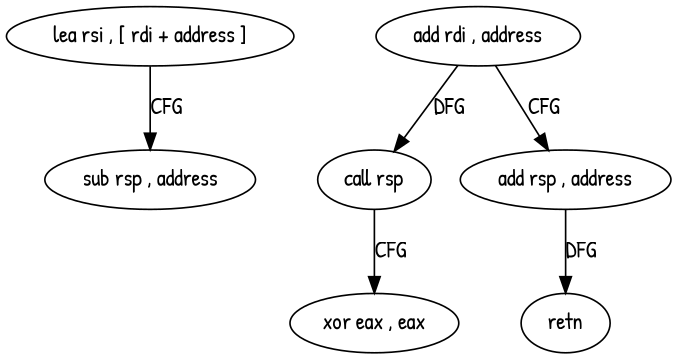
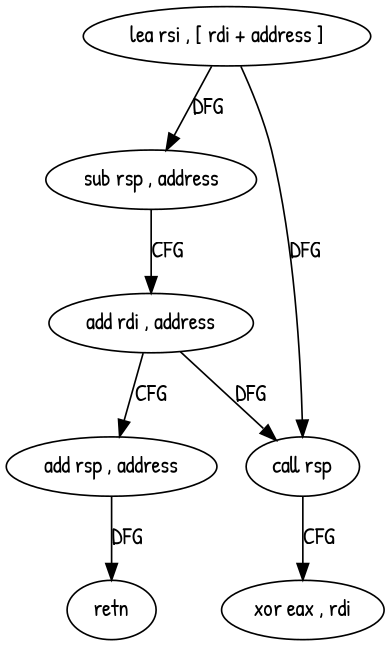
edge "lea rsi , [ rdi + address ]" -> "sub rsp , address": label "CFG" -> "DFG"
edge "lea rsi , [ rdi + address ]" -> "call rsp": added, label "DFG"
edge "sub rsp , address" -> "add rdi , address": added, label "CFG"
node "xor eax , eax": label "xor eax , eax" -> "xor eax , rdi"
